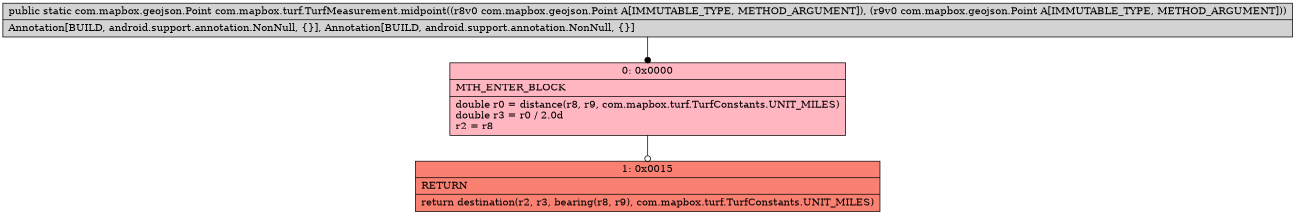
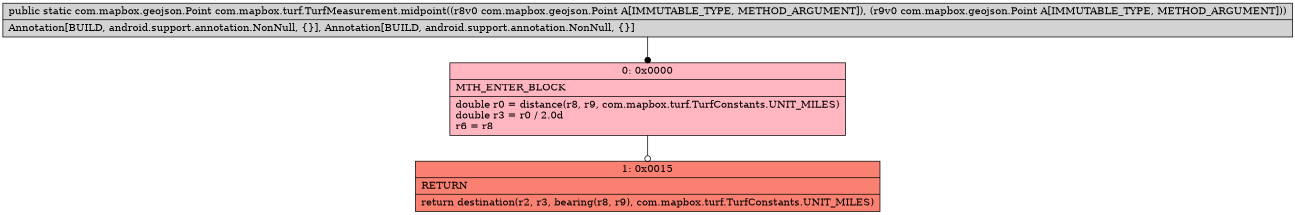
node "0: 0x0000": text "r2 = r8" -> "r6 = r8"
